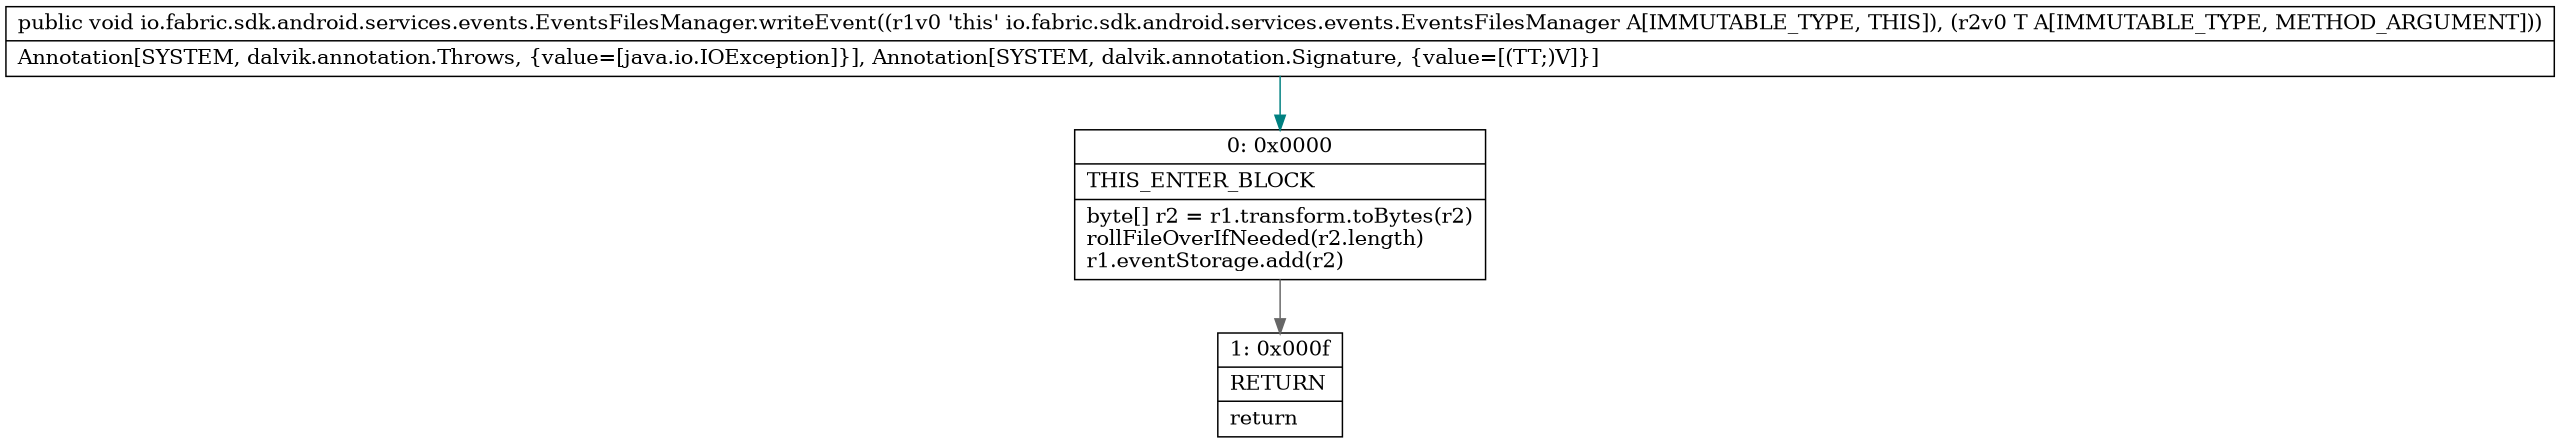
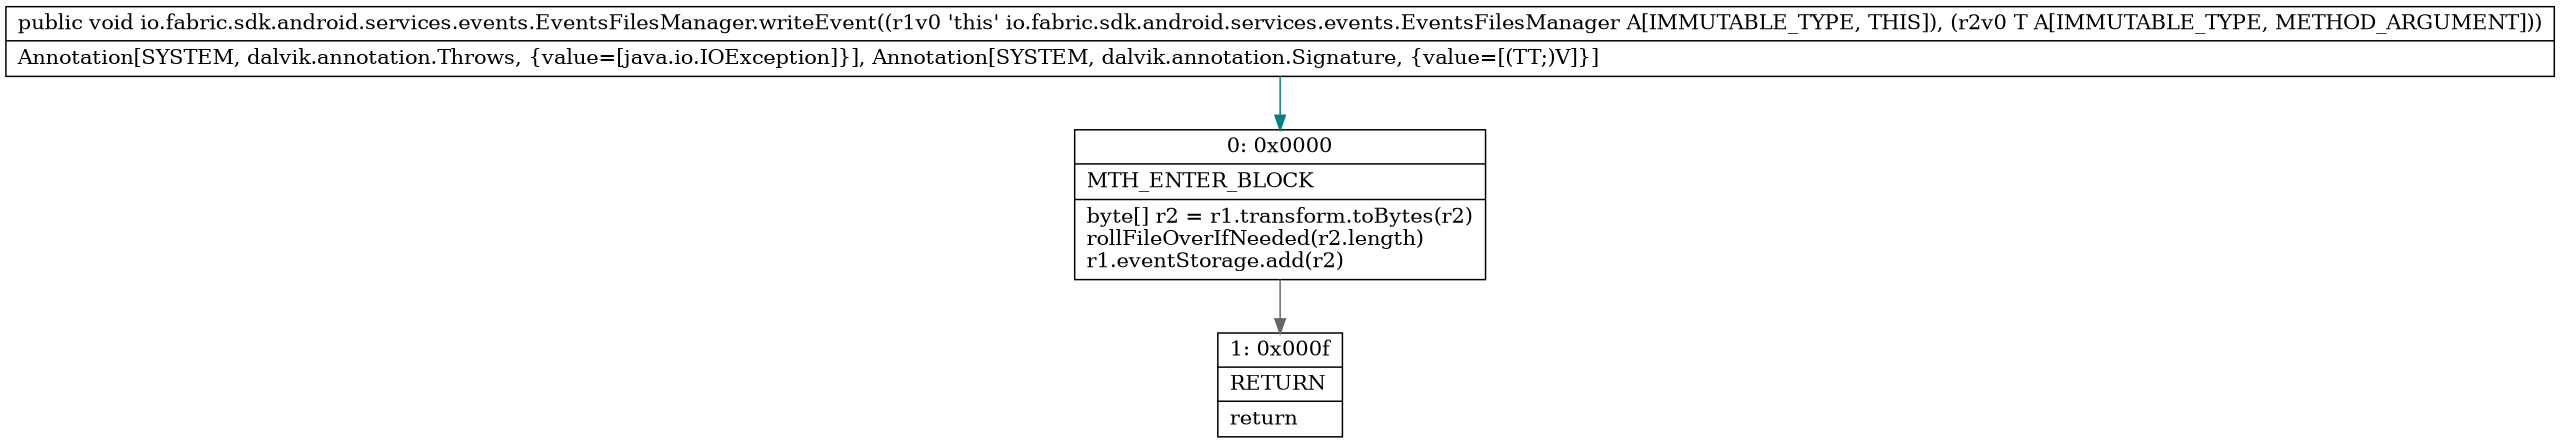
node "0: 0x0000": text "THIS_ENTER_BLOCK" -> "MTH_ENTER_BLOCK"
